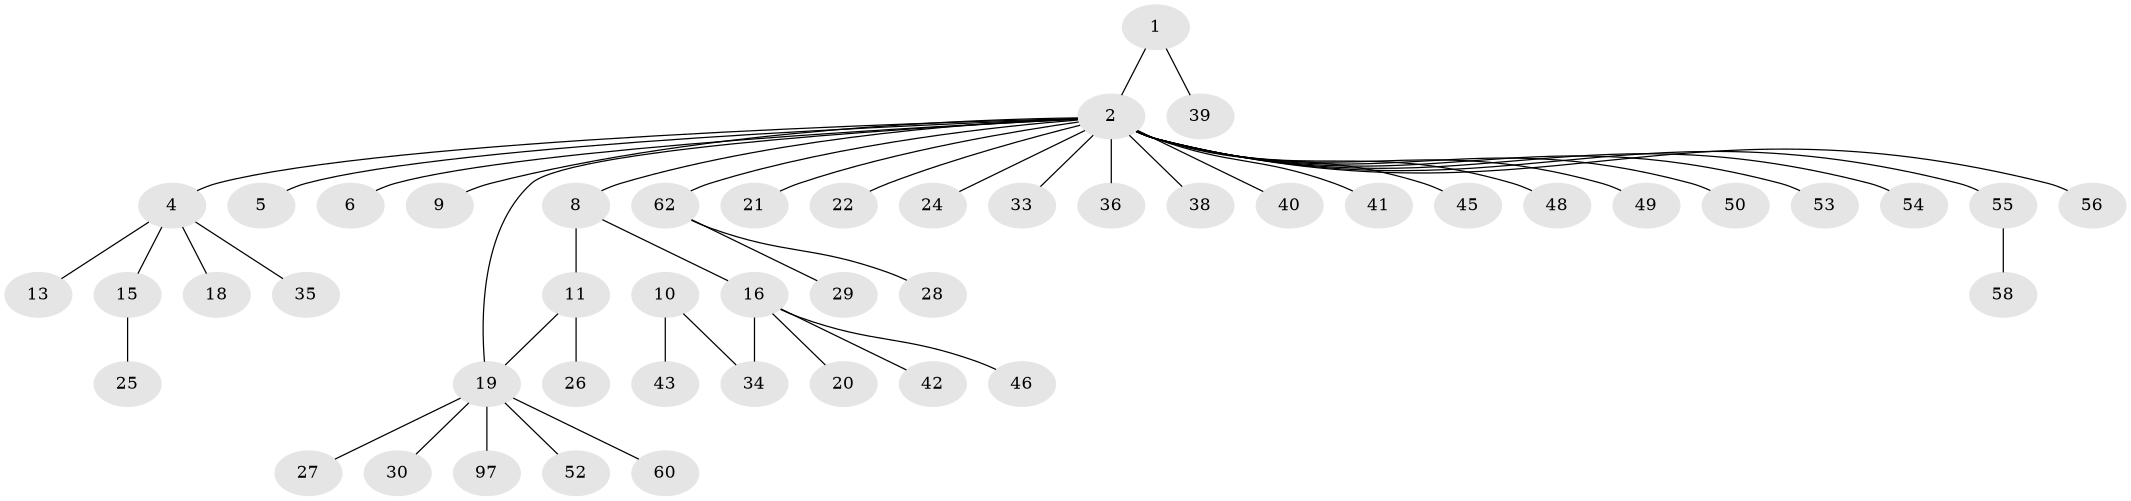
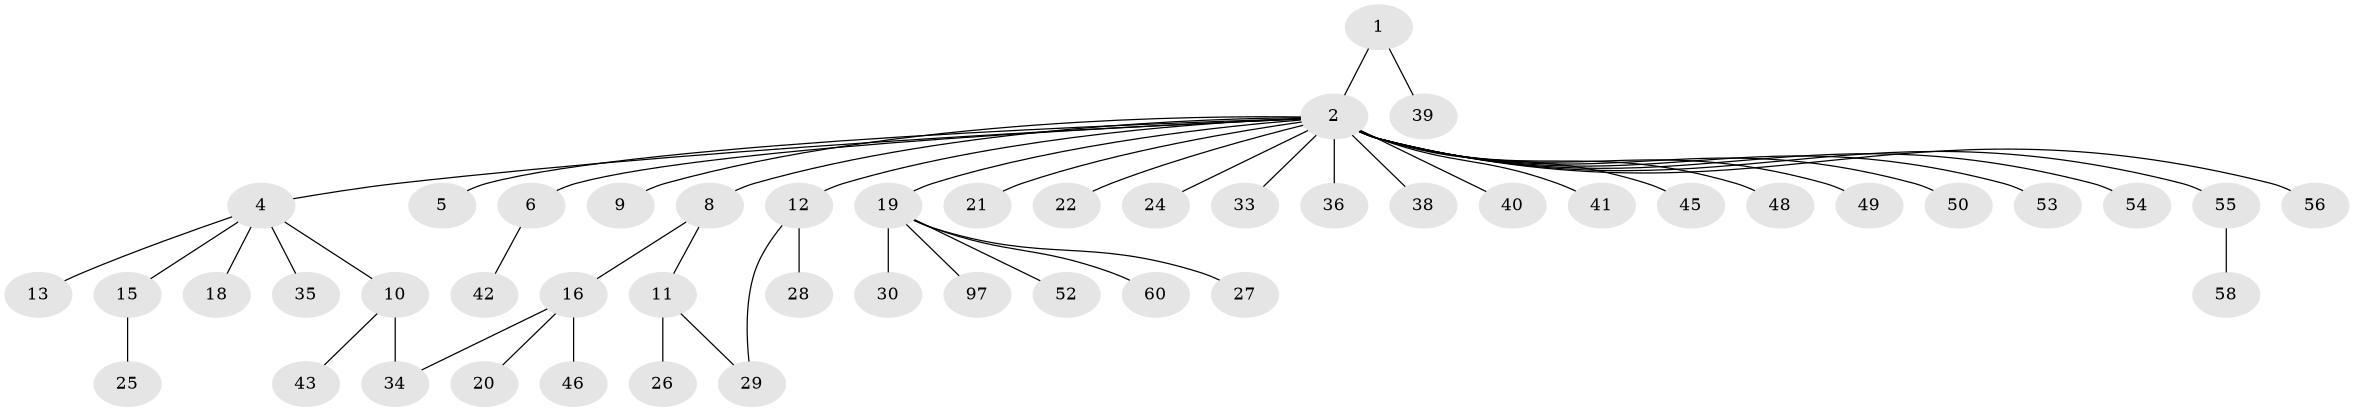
node "62": label "62" -> "12"
edge "4" -- "10": added
edge "11" -- "19": now "11" -- "29"
edge "16" -- "42": now "6" -- "42"
